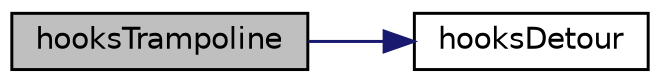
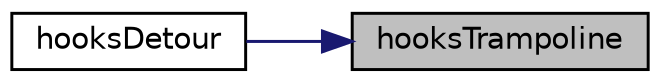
edge "hooksTrampoline" -> "hooksDetour": reversed
